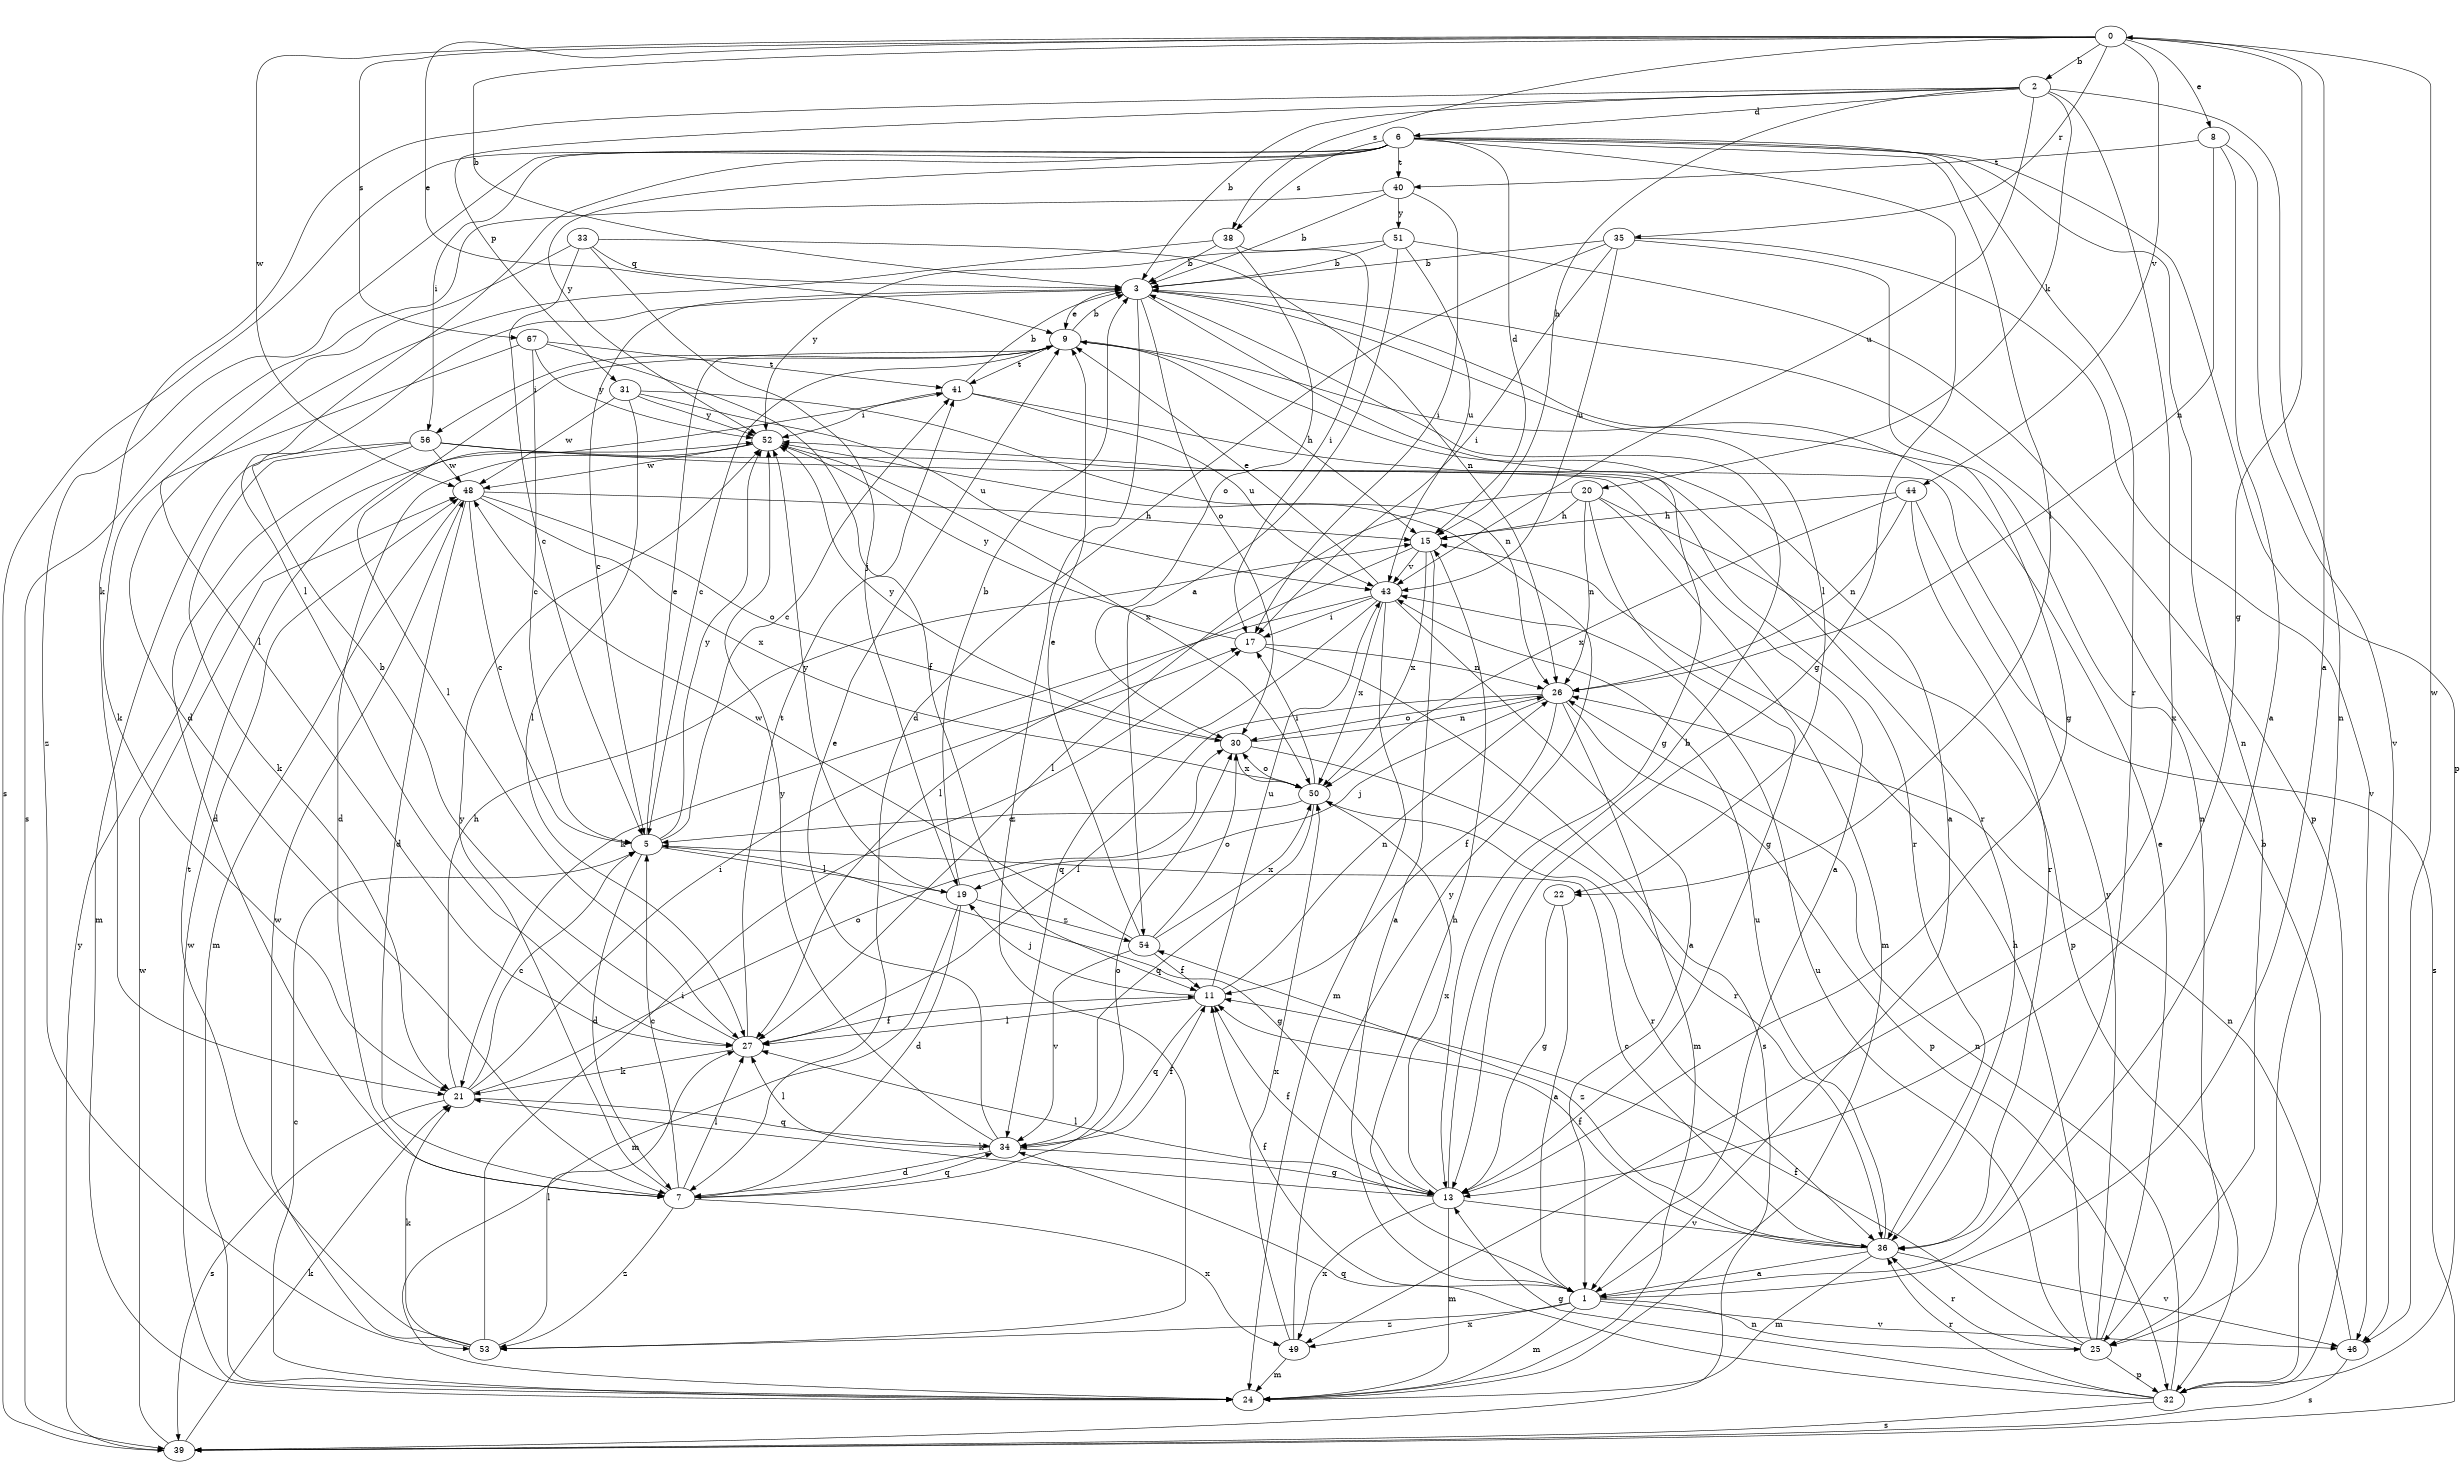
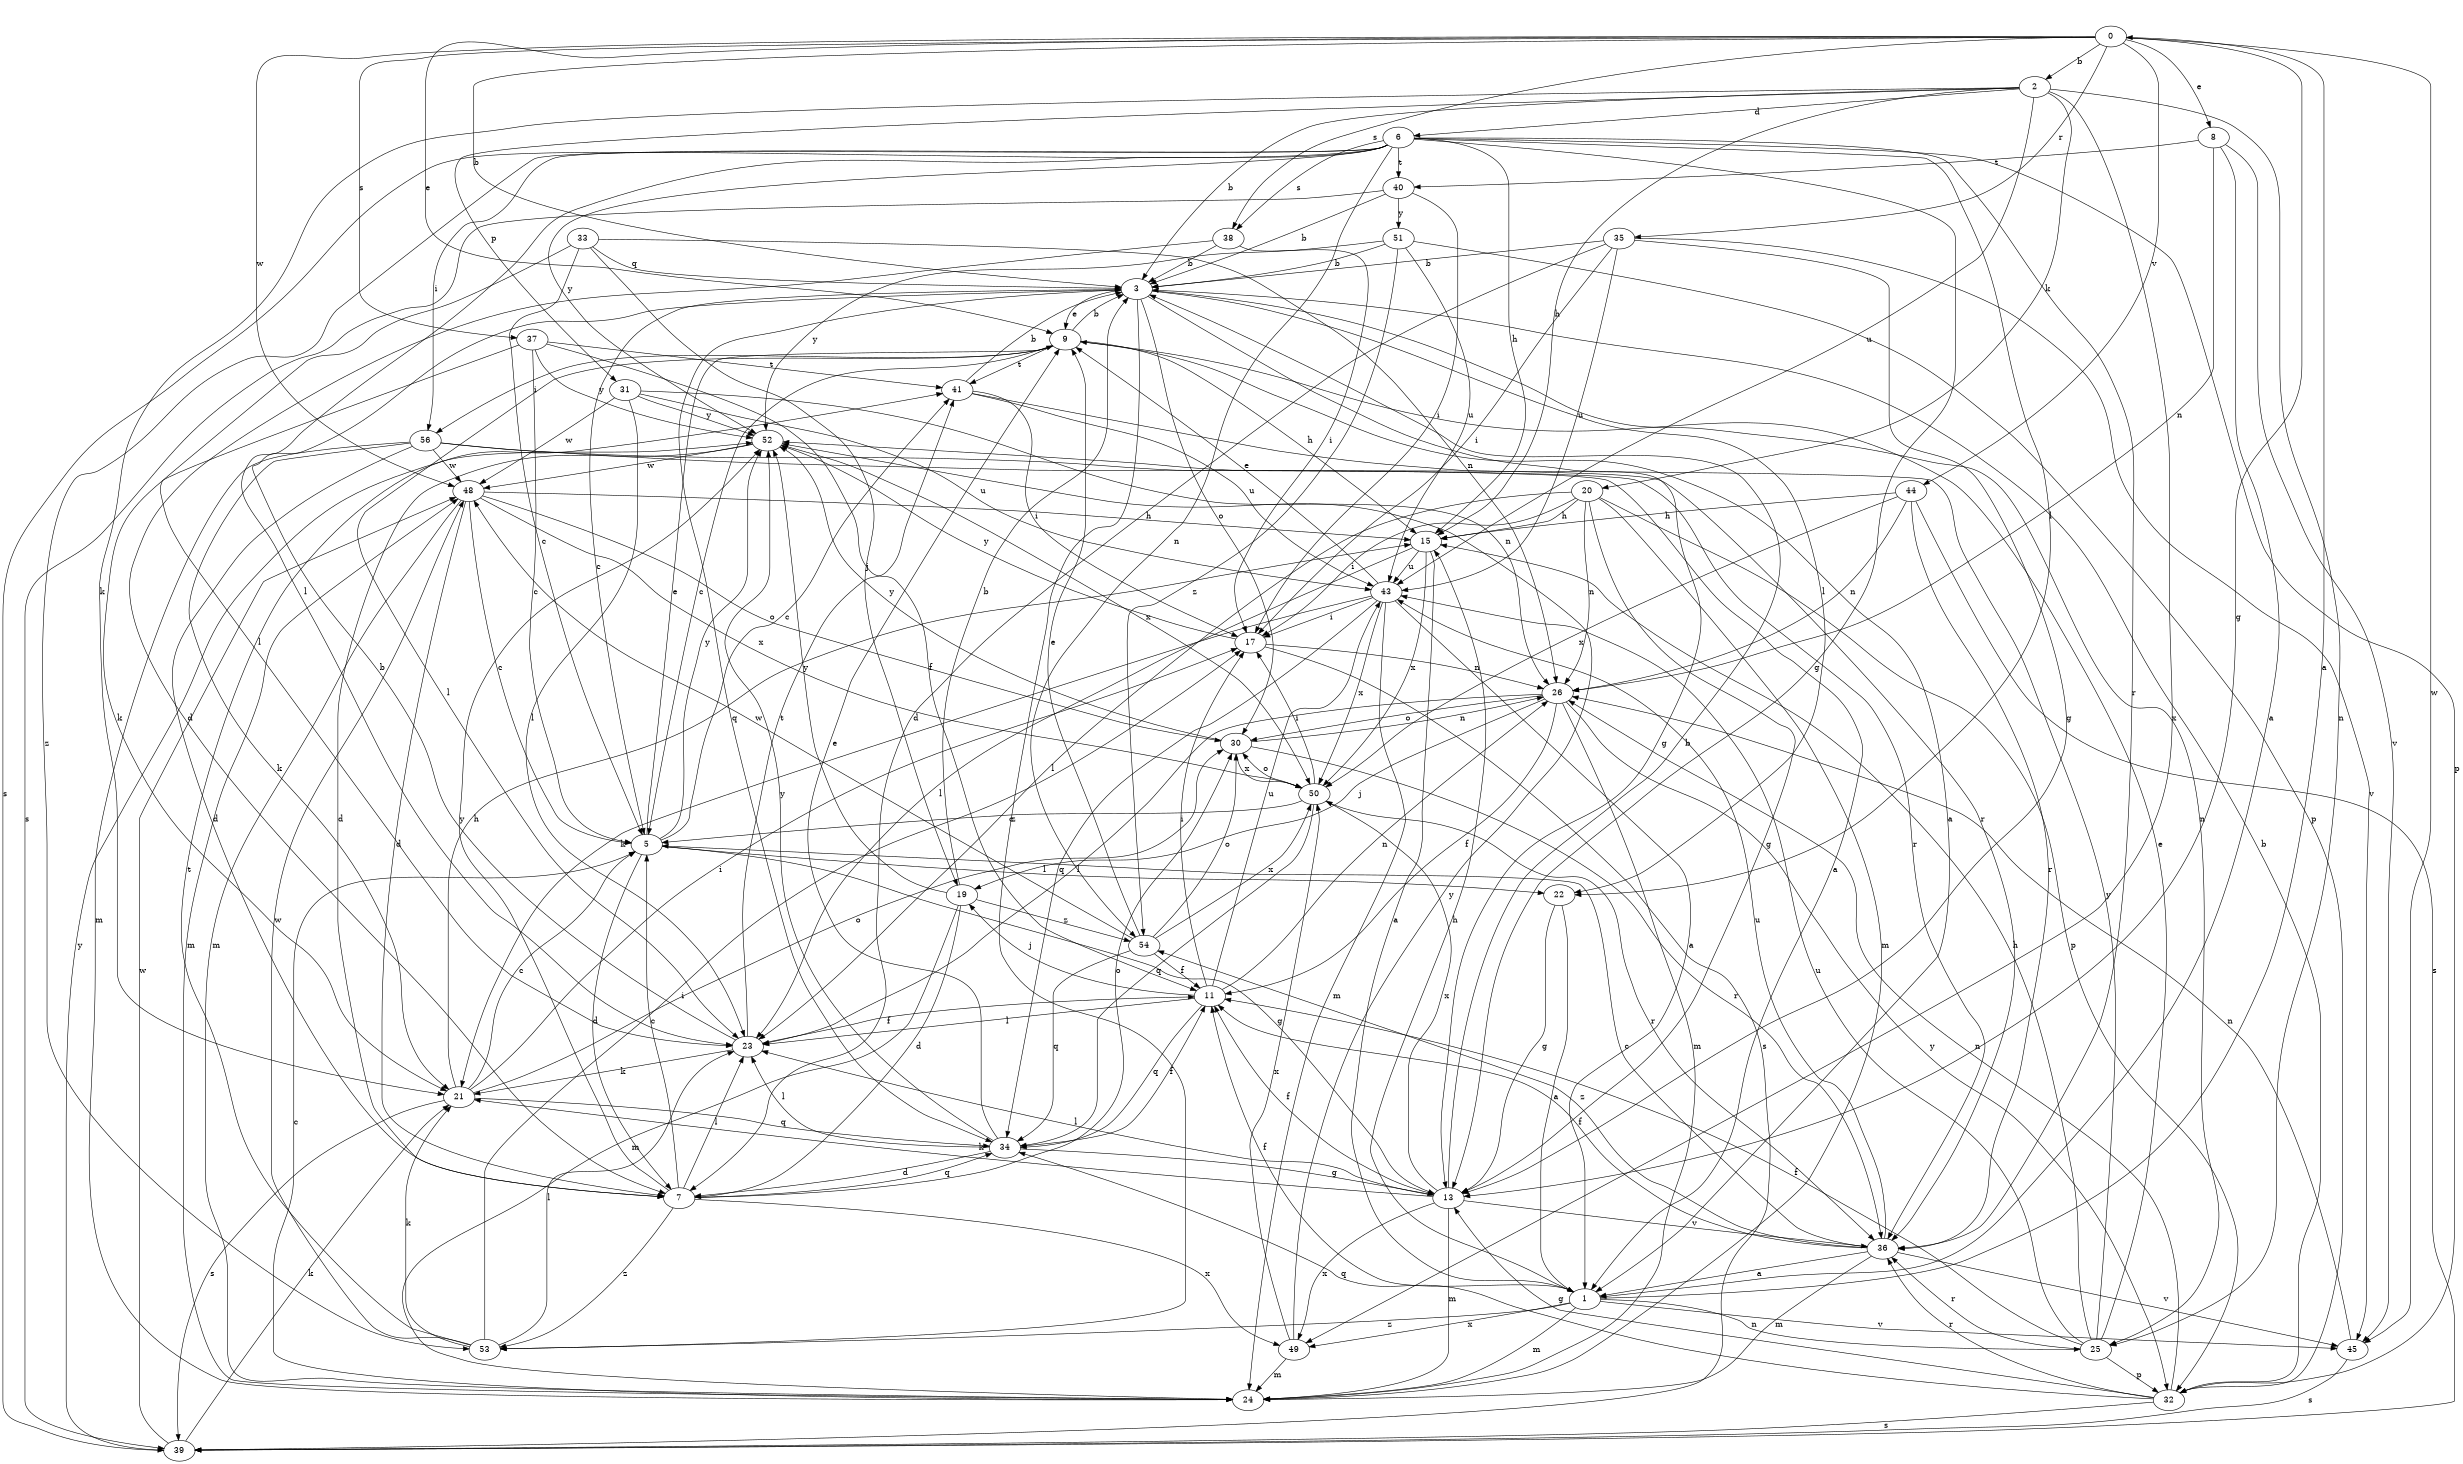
node "67": label "67" -> "37"
edge "6" -> "15": label "d" -> "h"
edge "41" -> "52": now "41" -> "17"
edge "6" -> "25": now "6" -> "54"
edge "38" -> "30": removed, label "o"
edge "20" -> "17": added, label "i"
edge "3" -> "34": added, label "q"
edge "15" -> "43": label "v" -> "u"
edge "51" -> "54": label "a" -> "z"
edge "11" -> "17": added, label "i"
edge "5" -> "19": now "5" -> "22"
edge "24" -> "48": label "w" -> "m"
node "27": label "27" -> "23"
edge "54" -> "34": label "v" -> "q"
edge "26" -> "32": label "p" -> "y"
node "46": label "46" -> "45"
